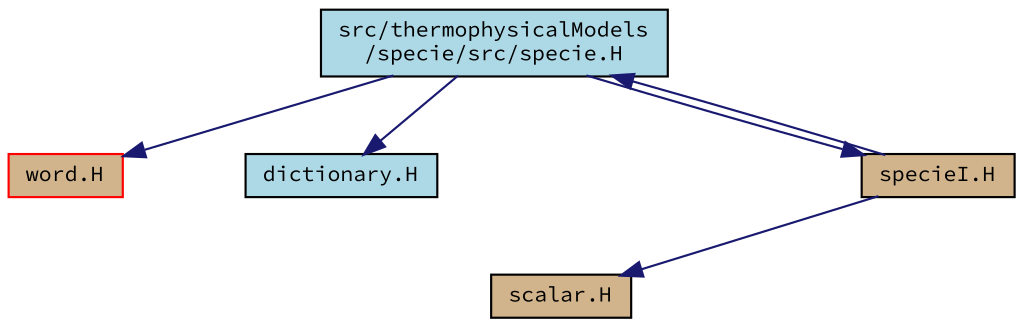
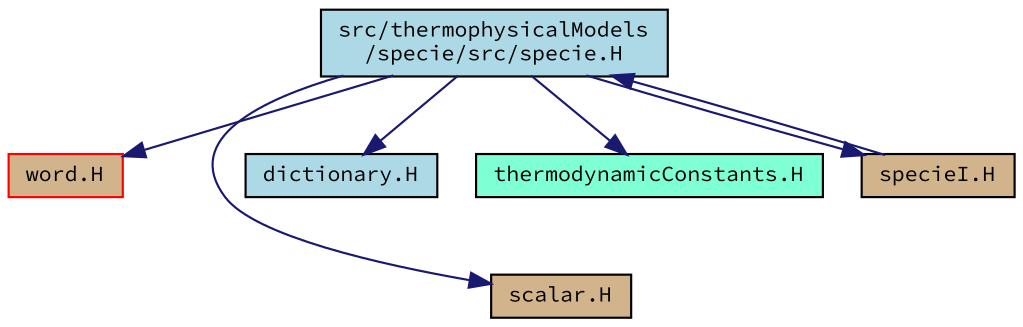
node "thermodynamicConstants.H": added
edge "specieI.H" -> "scalar.H": now "src/thermophysicalModels /specie/src/specie.H" -> "scalar.H"
